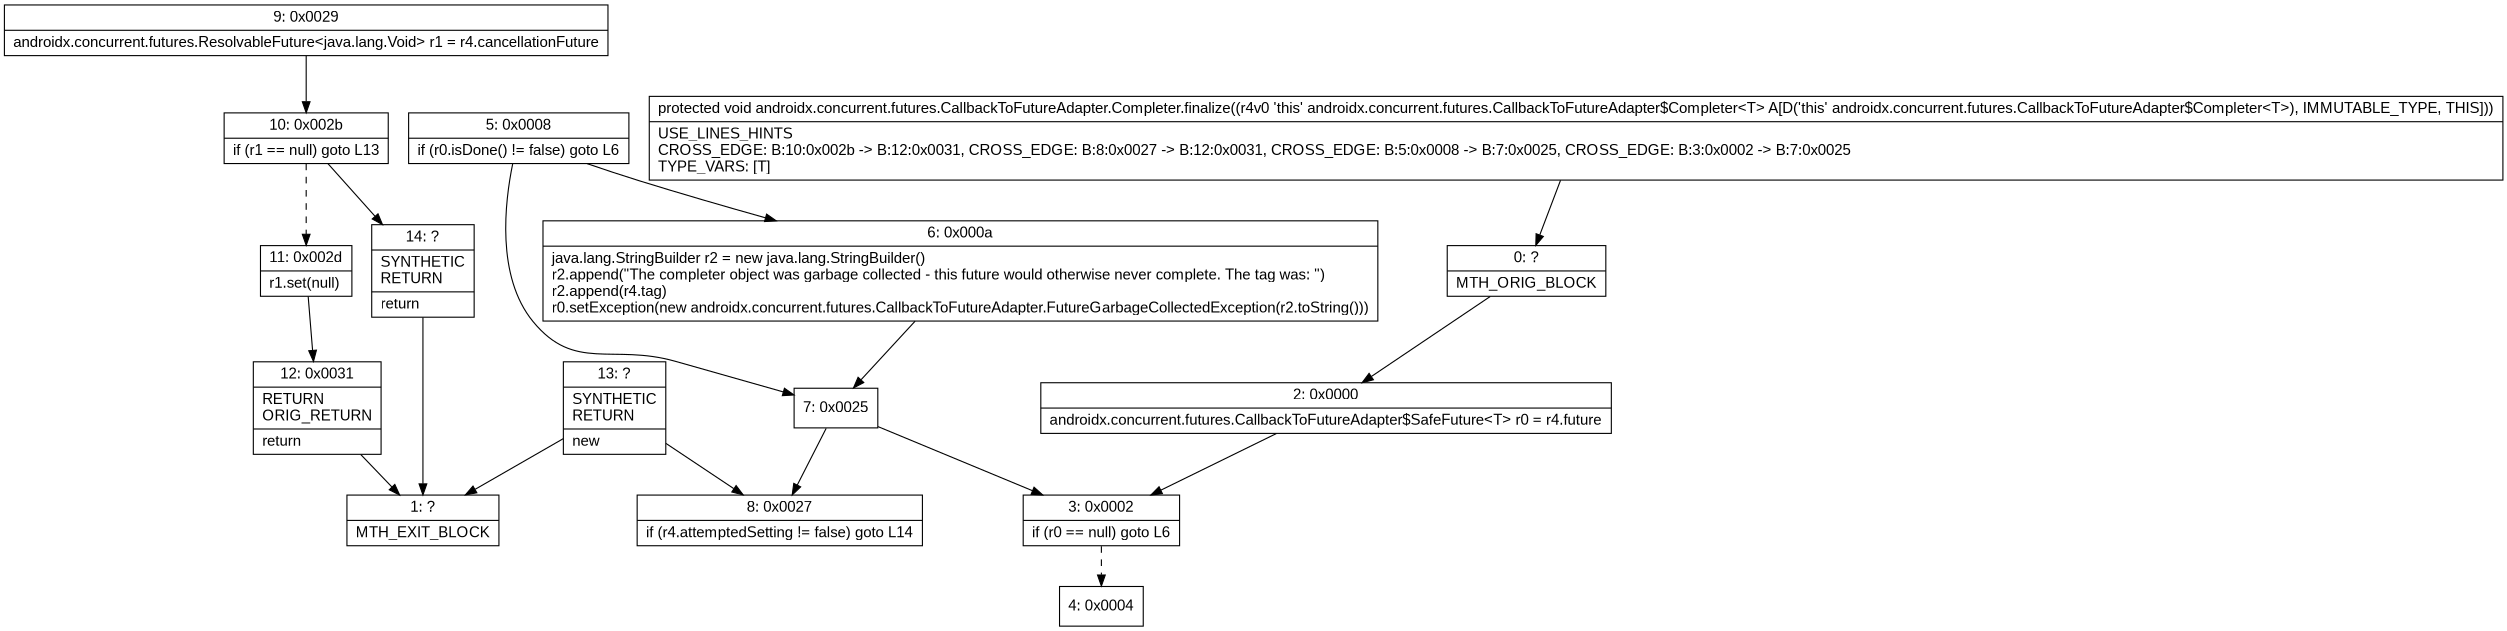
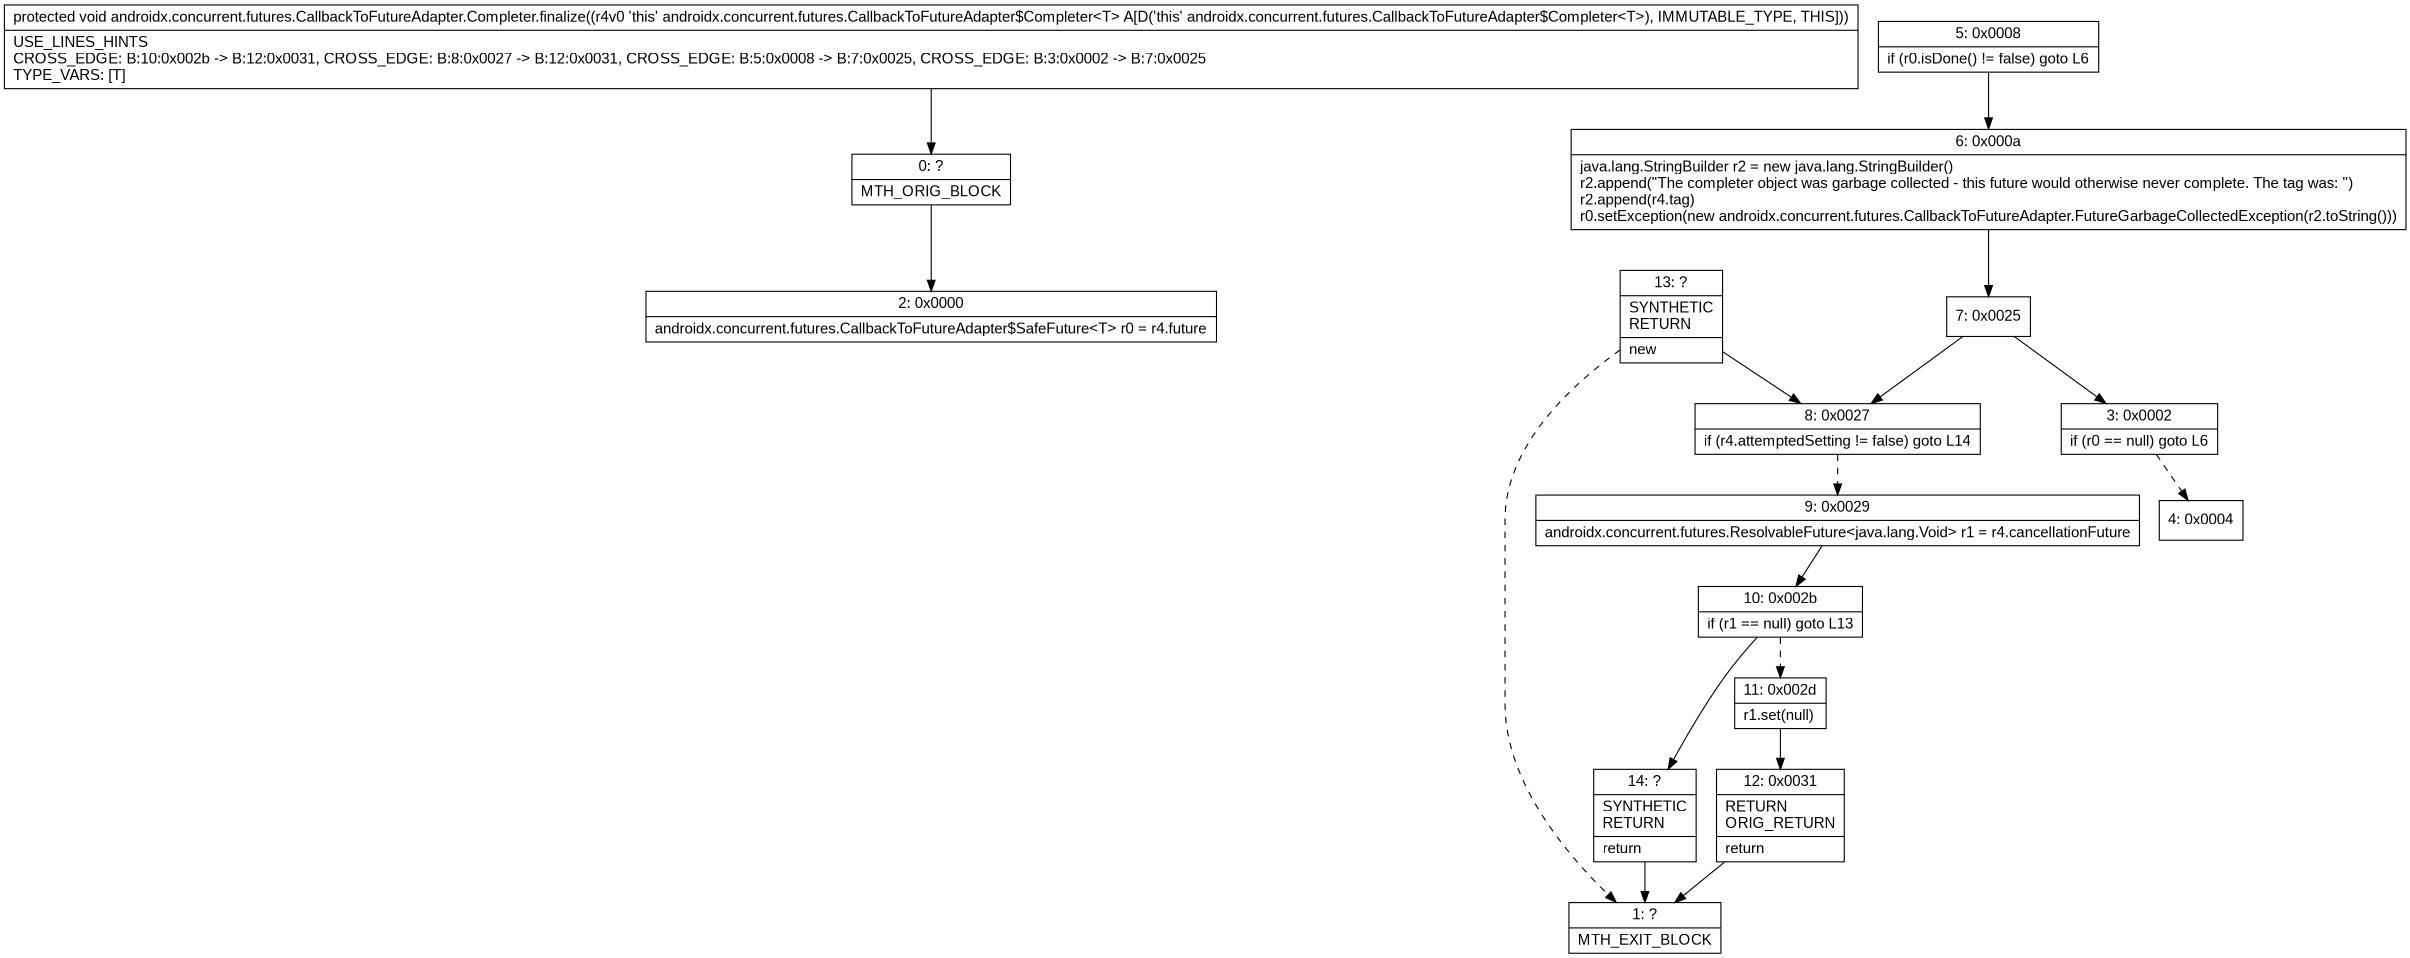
edge "5: 0x0008" -> "7: 0x0025": removed
edge "2: 0x0000" -> "3: 0x0002": removed
edge "13: ?" -> "1: ?": style solid -> dashed
edge "8: 0x0027" -> "9: 0x0029": added
